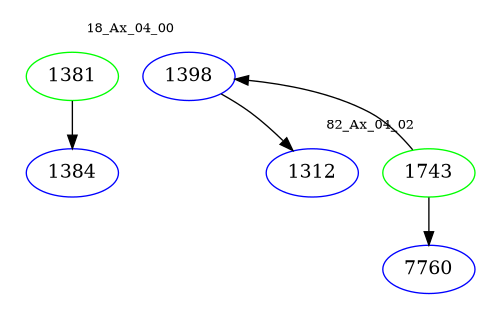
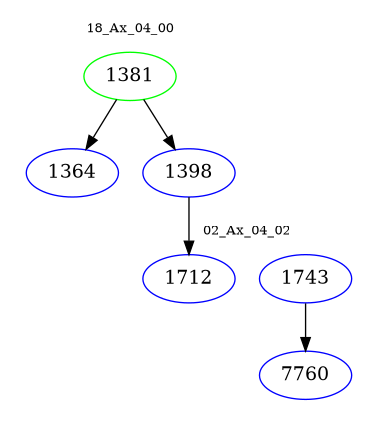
edge "1743" -> "1398": now "1381" -> "1398"
cluster "82_Ax_04_02": label "82_Ax_04_02" -> "02_Ax_04_02"
node "1384": label "1384" -> "1364"
node "1312": label "1312" -> "1712"
node "1743": color green -> blue
